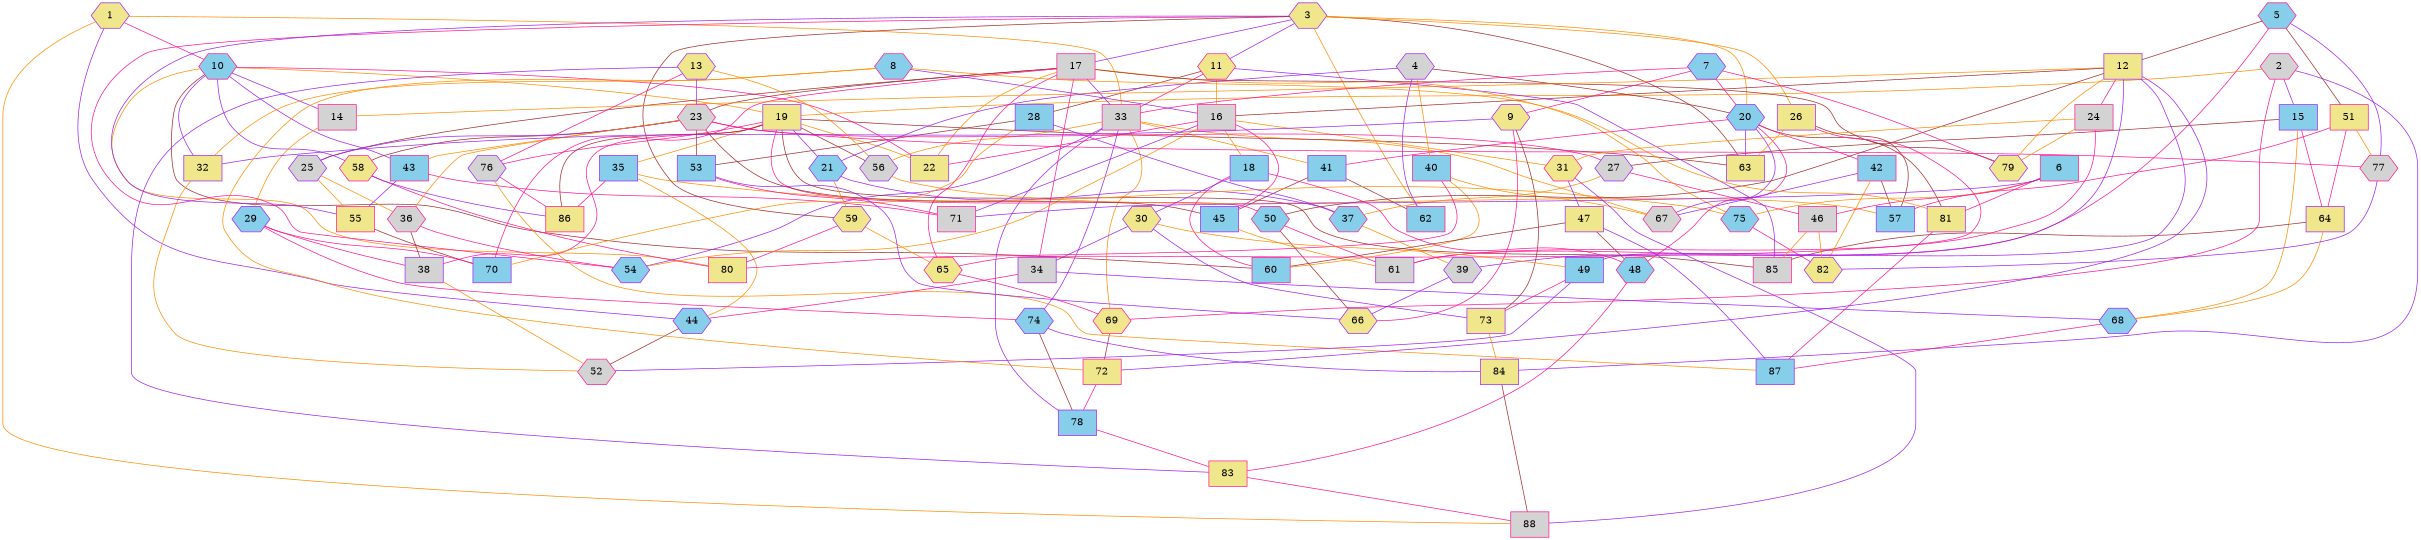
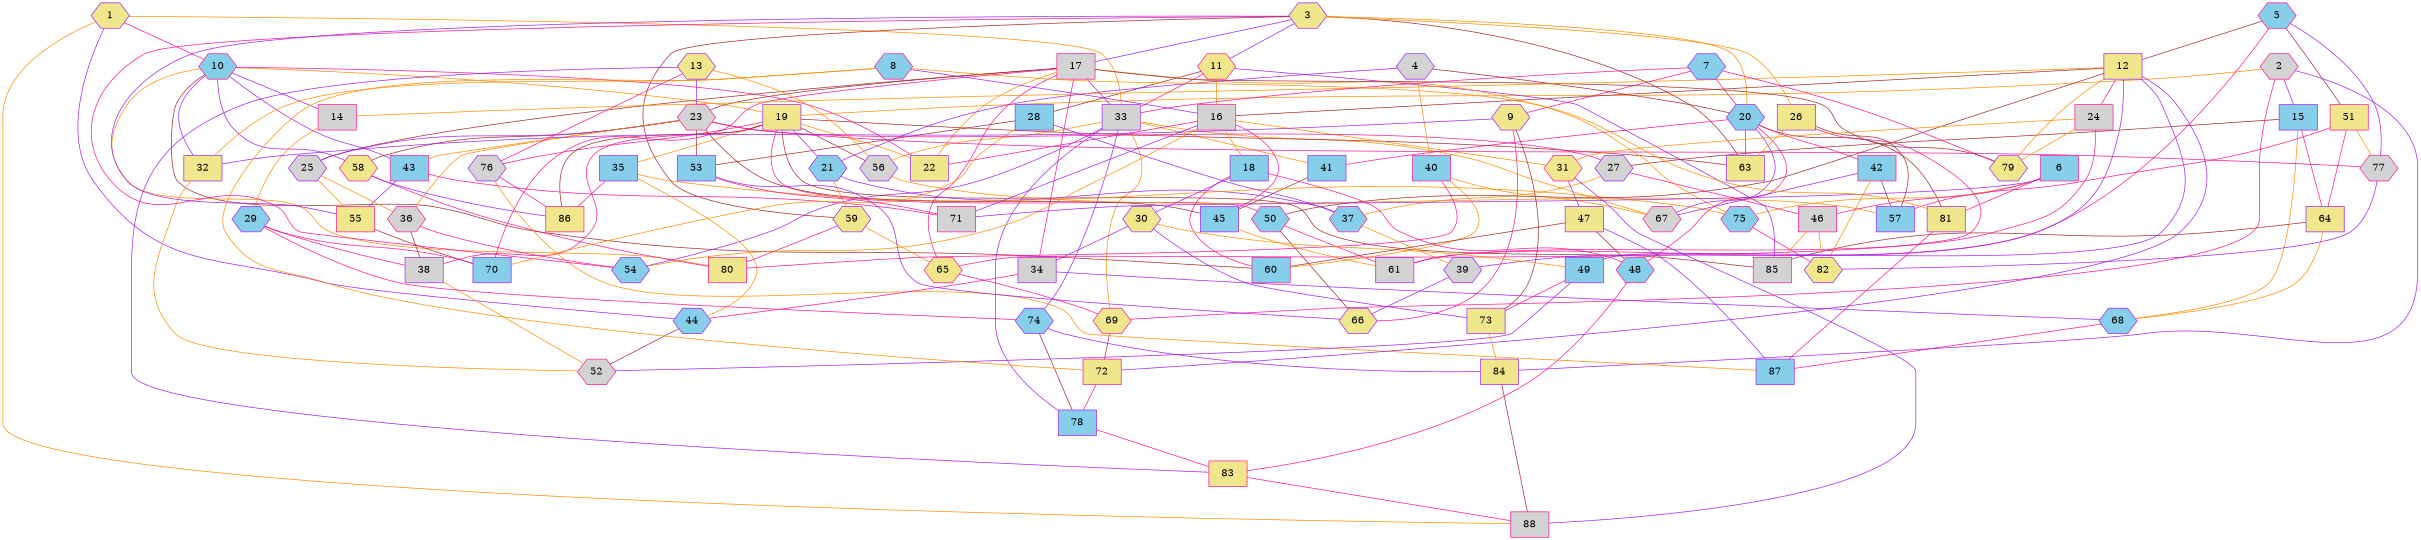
node "33": color deeppink -> purple
node "62": removed
